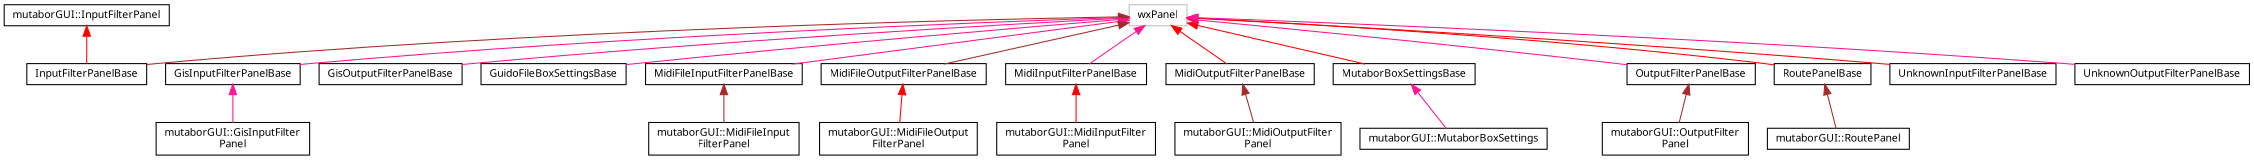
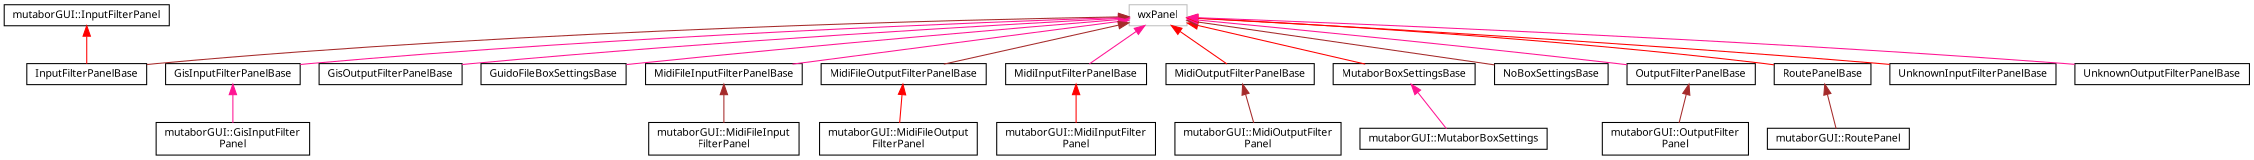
node "NoBoxSettingsBase": added
